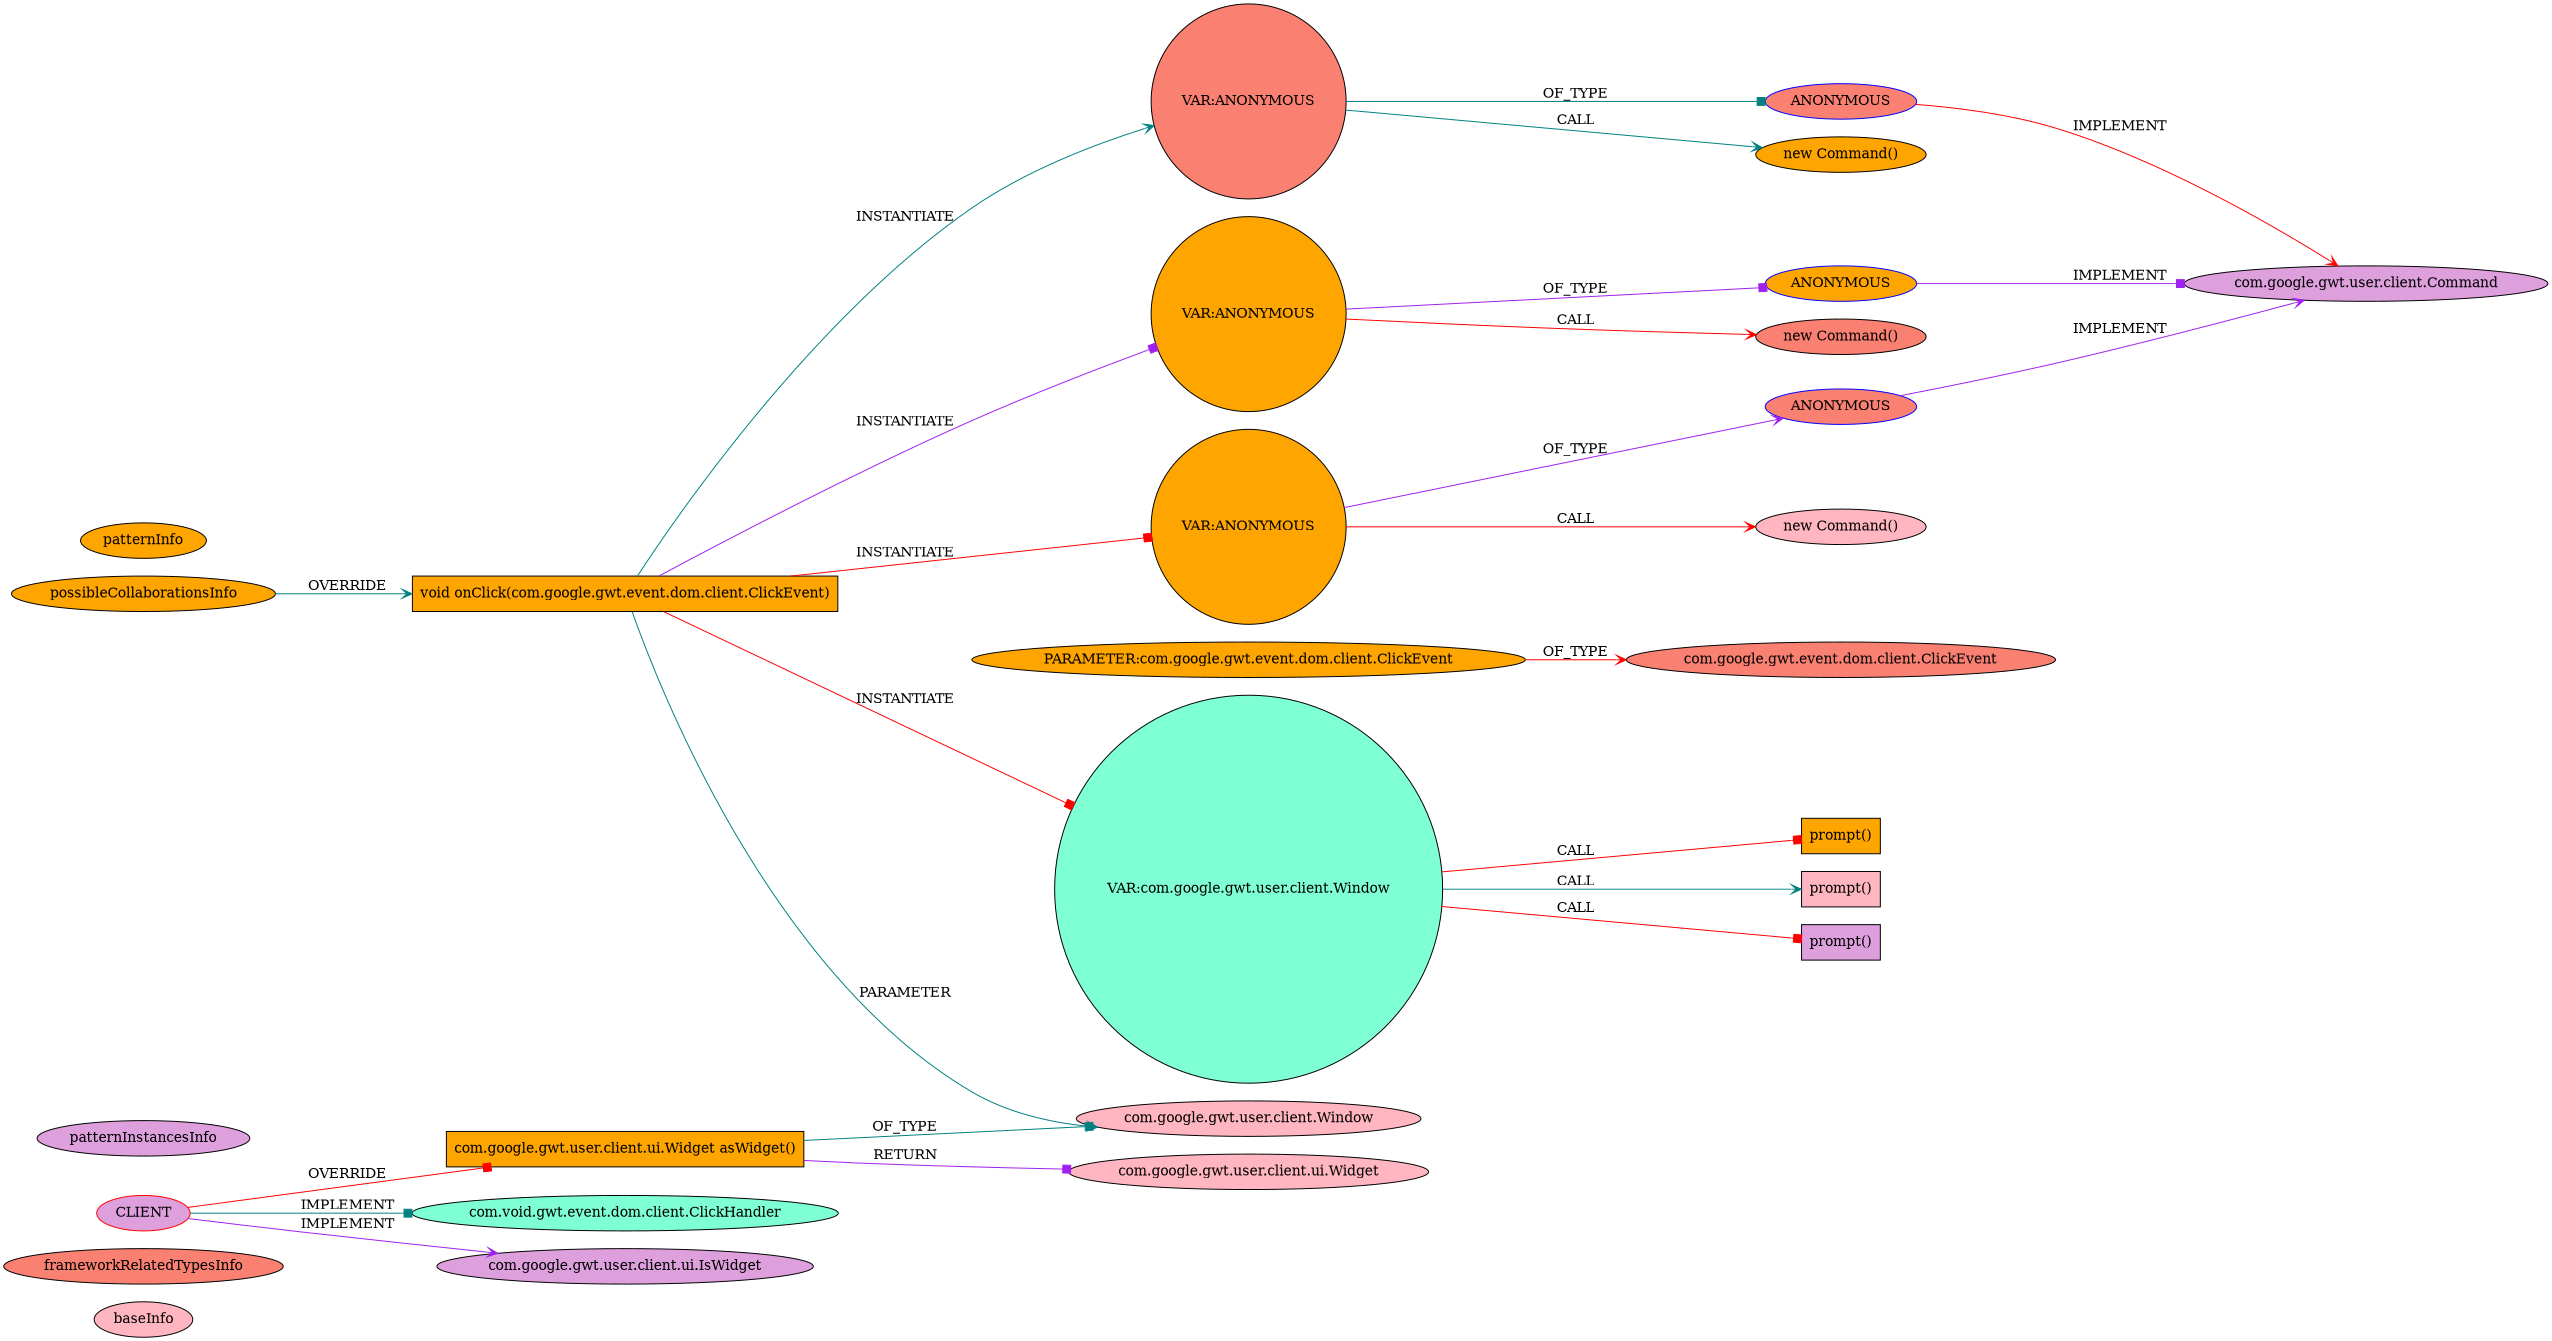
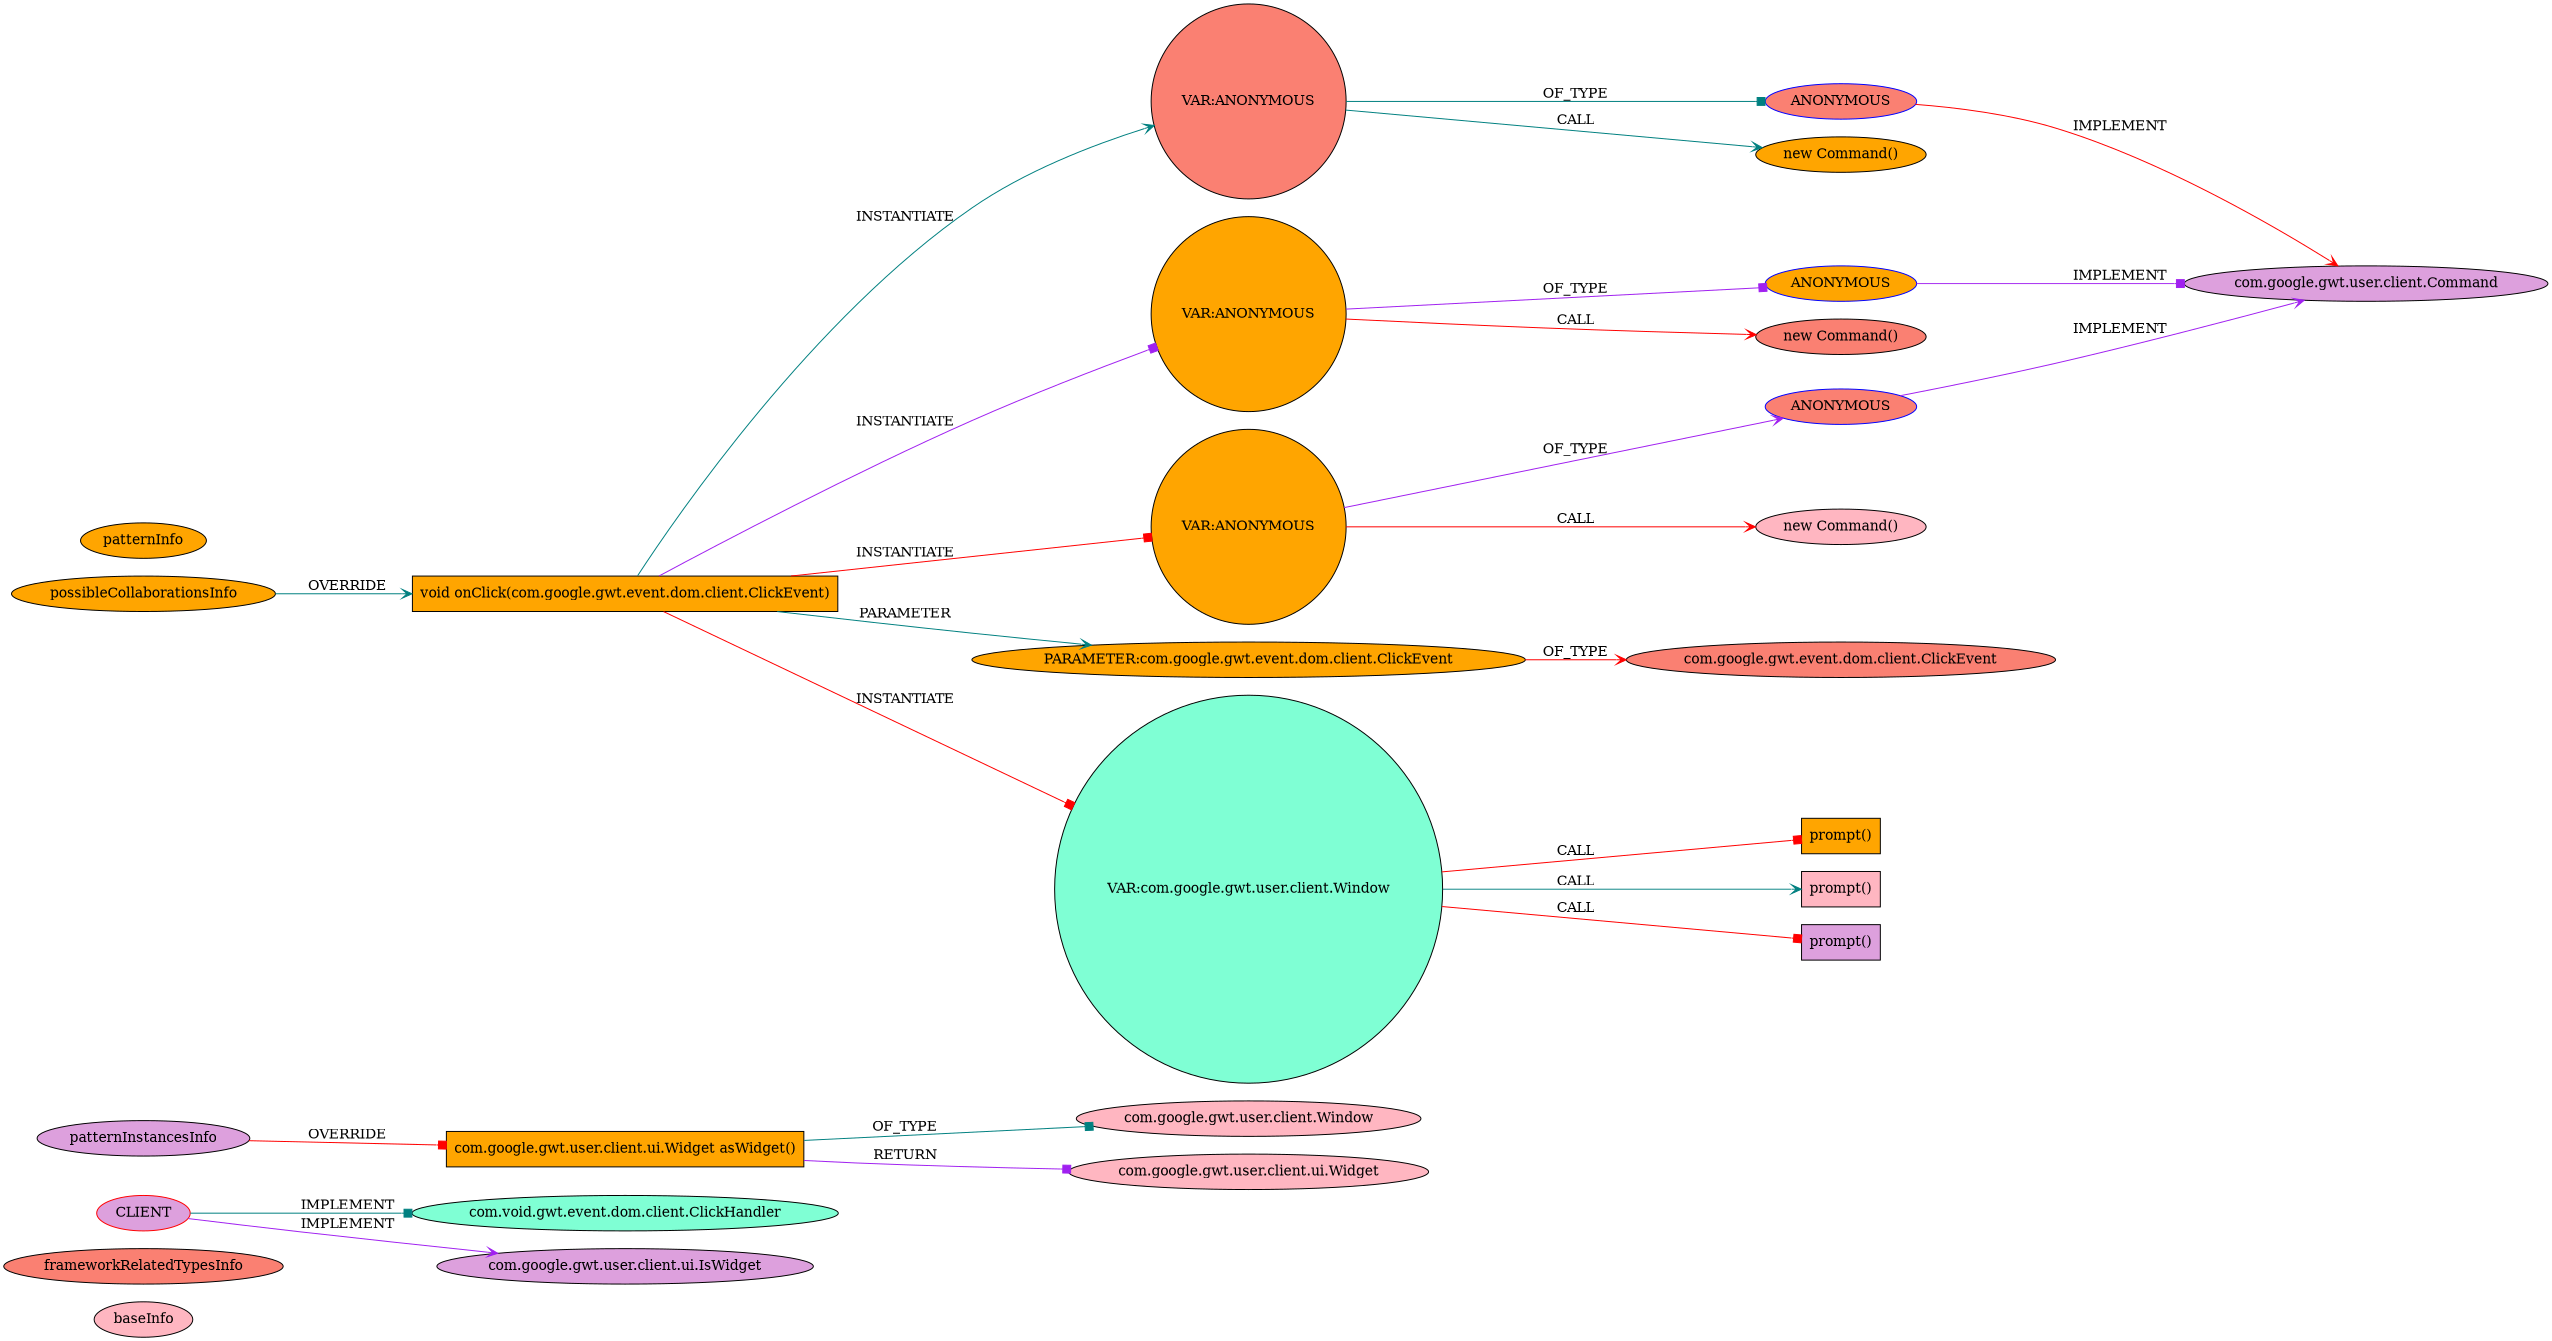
edge "void onClick(com.google.gwt.event.dom.client.ClickEvent)" -> "com.google.gwt.user.client.Window": now "void onClick(com.google.gwt.event.dom.client.ClickEvent)" -> "PARAMETER:com.google.gwt.event.dom.client.ClickEvent"
edge "CLIENT" -> "com.google.gwt.user.client.ui.Widget asWidget()": now "patternInstancesInfo" -> "com.google.gwt.user.client.ui.Widget asWidget()"
